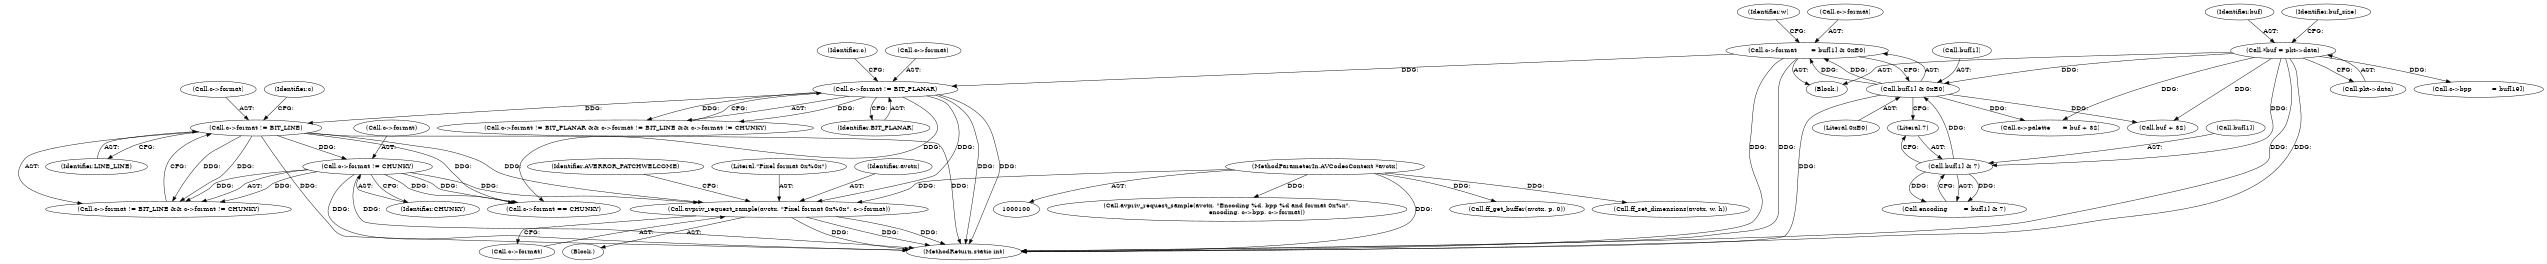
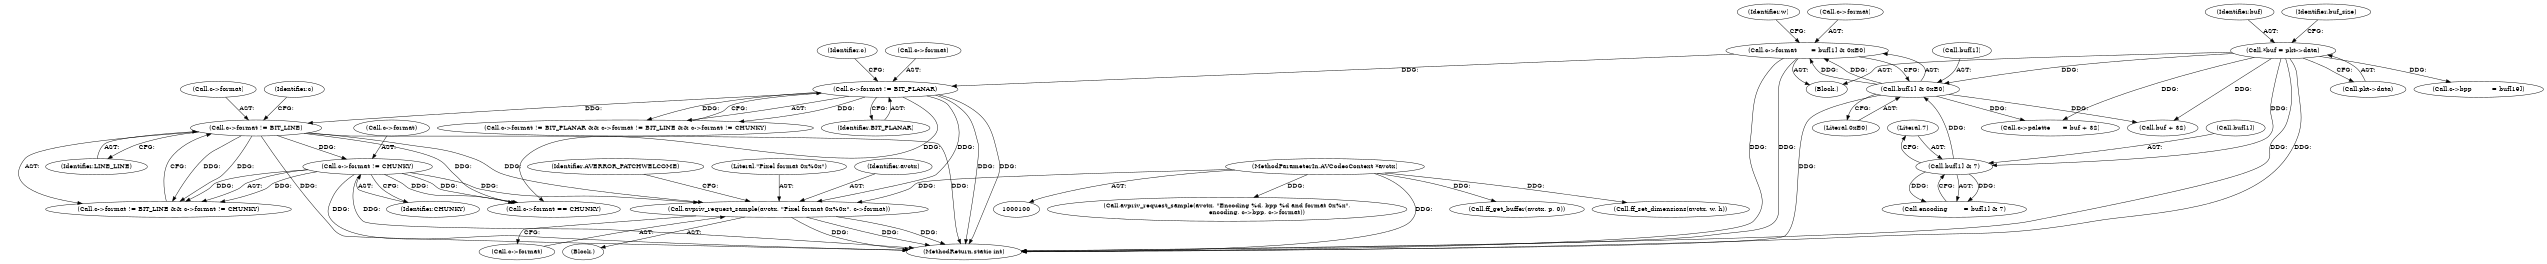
edge "(Call,buf[1] & 0xE0)" -> "(Literal,7)": now "(Call,buf[1] & 0xE0)" -> "(Literal,0xE0)"
